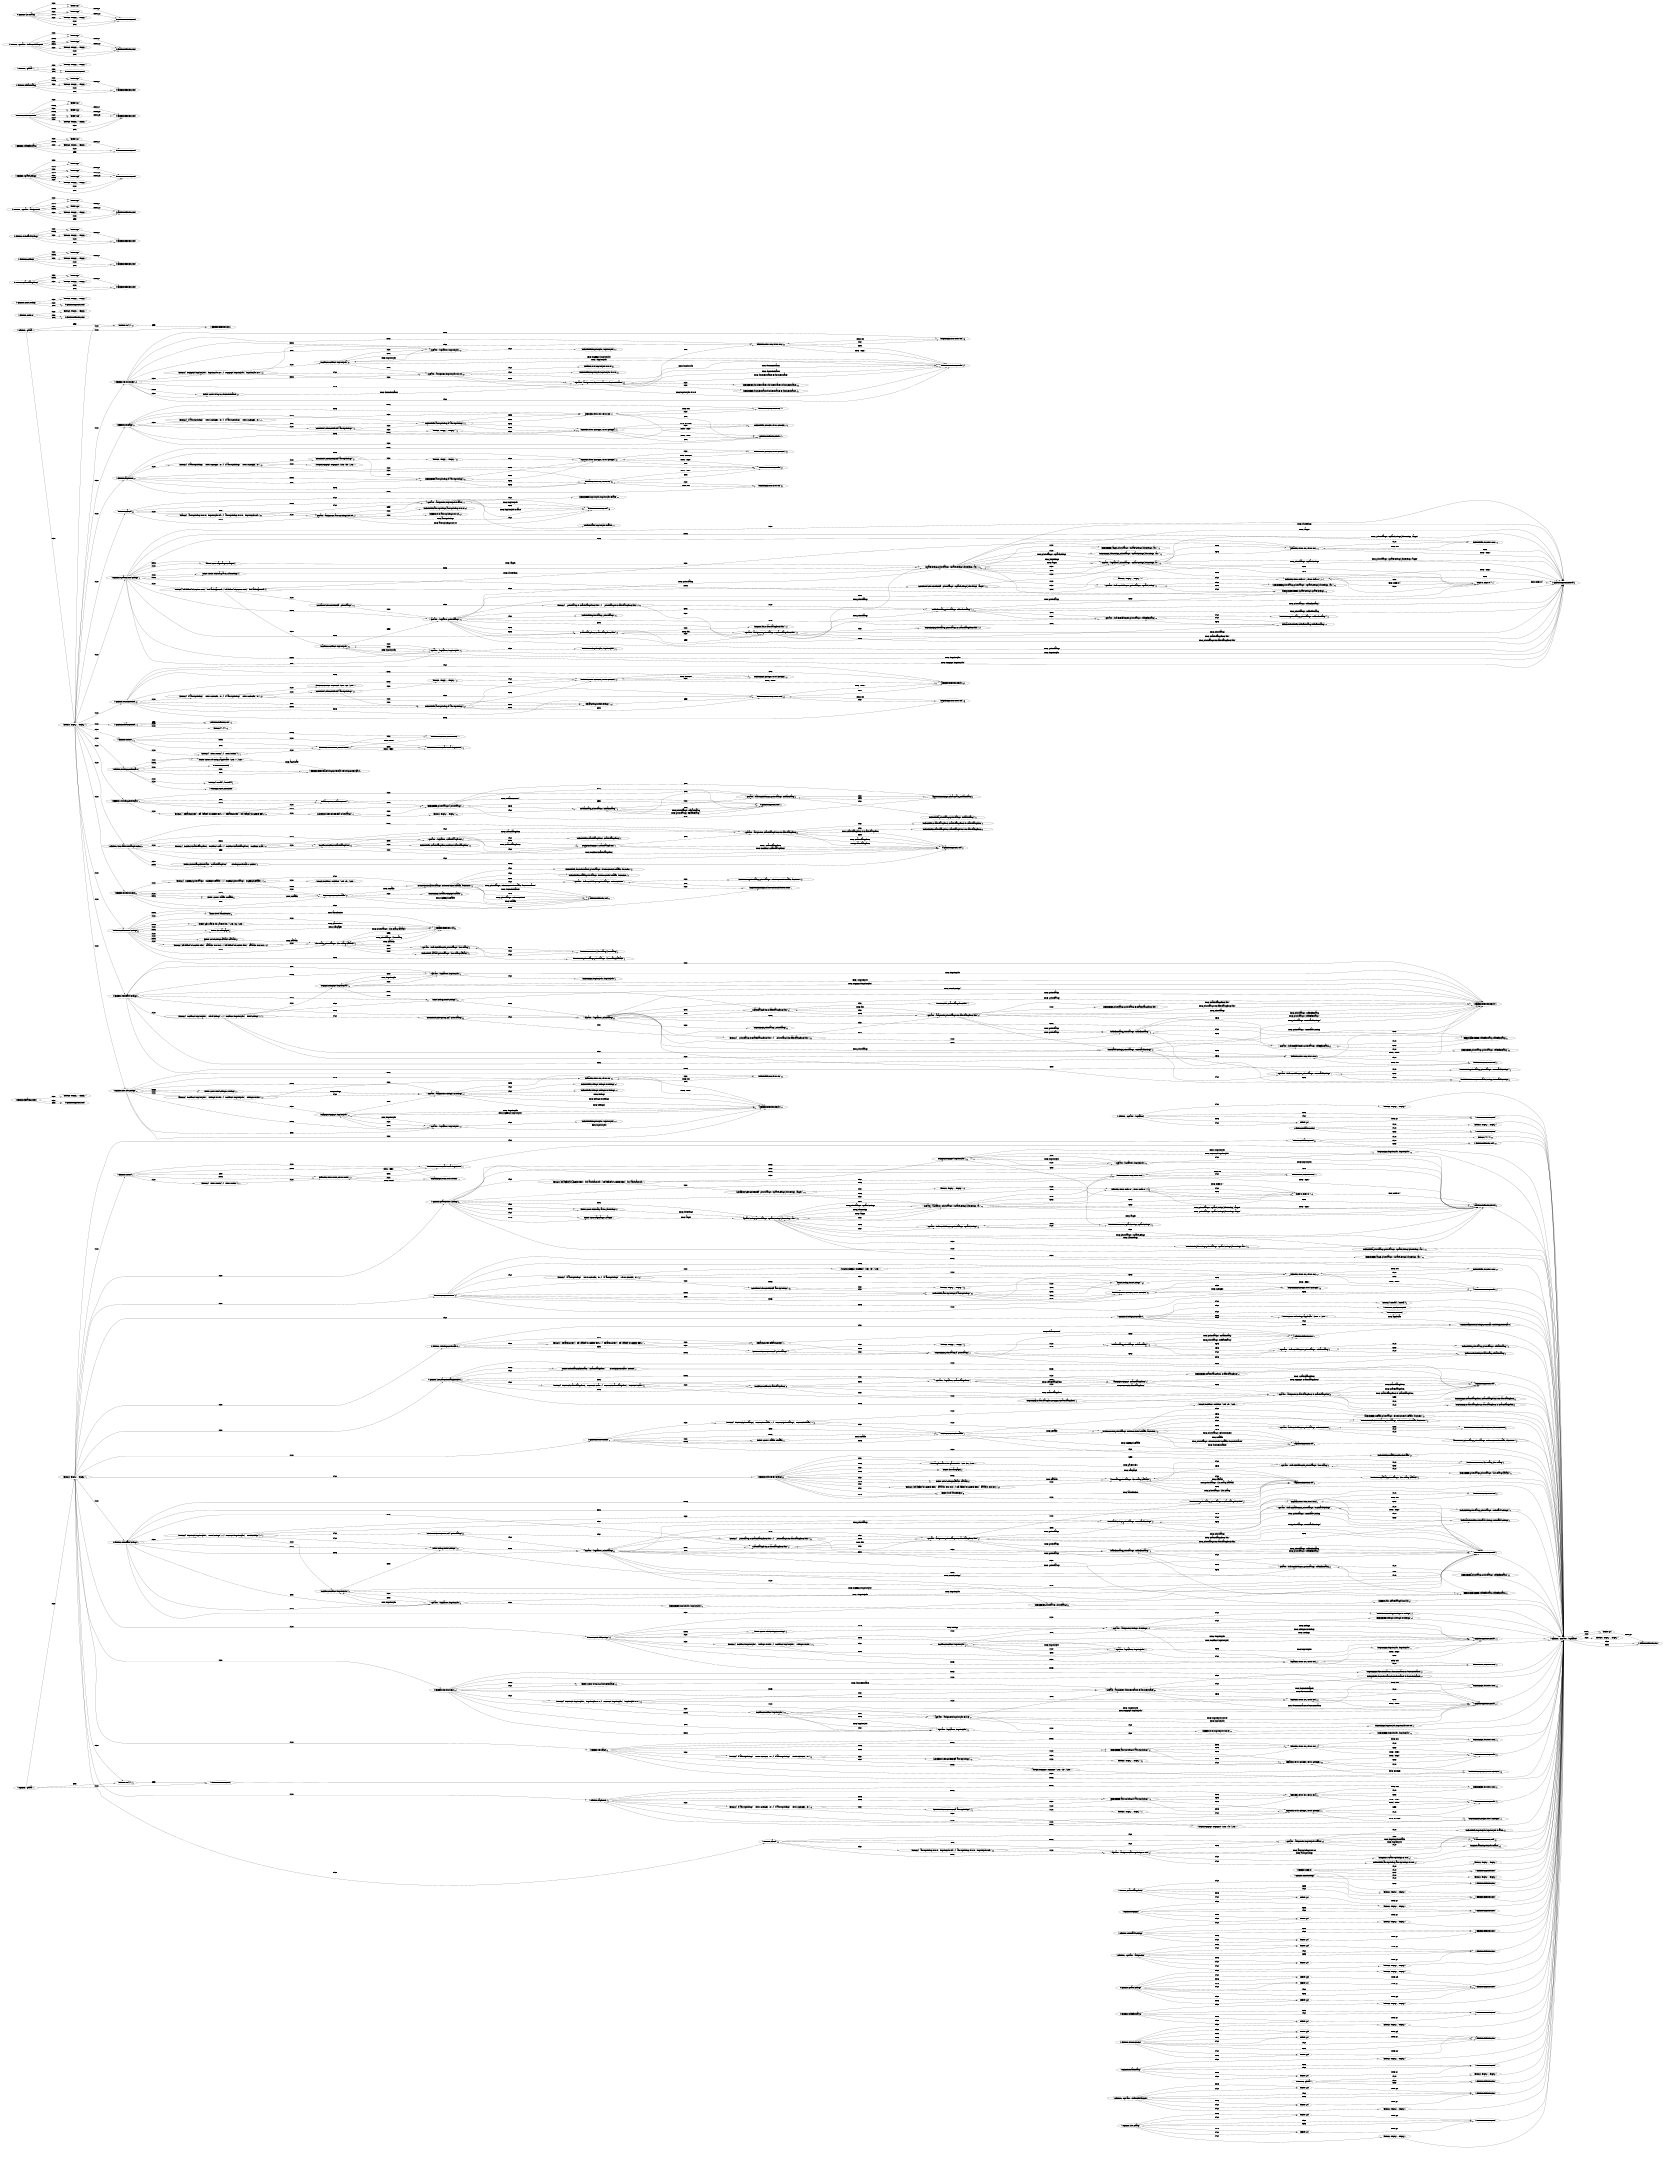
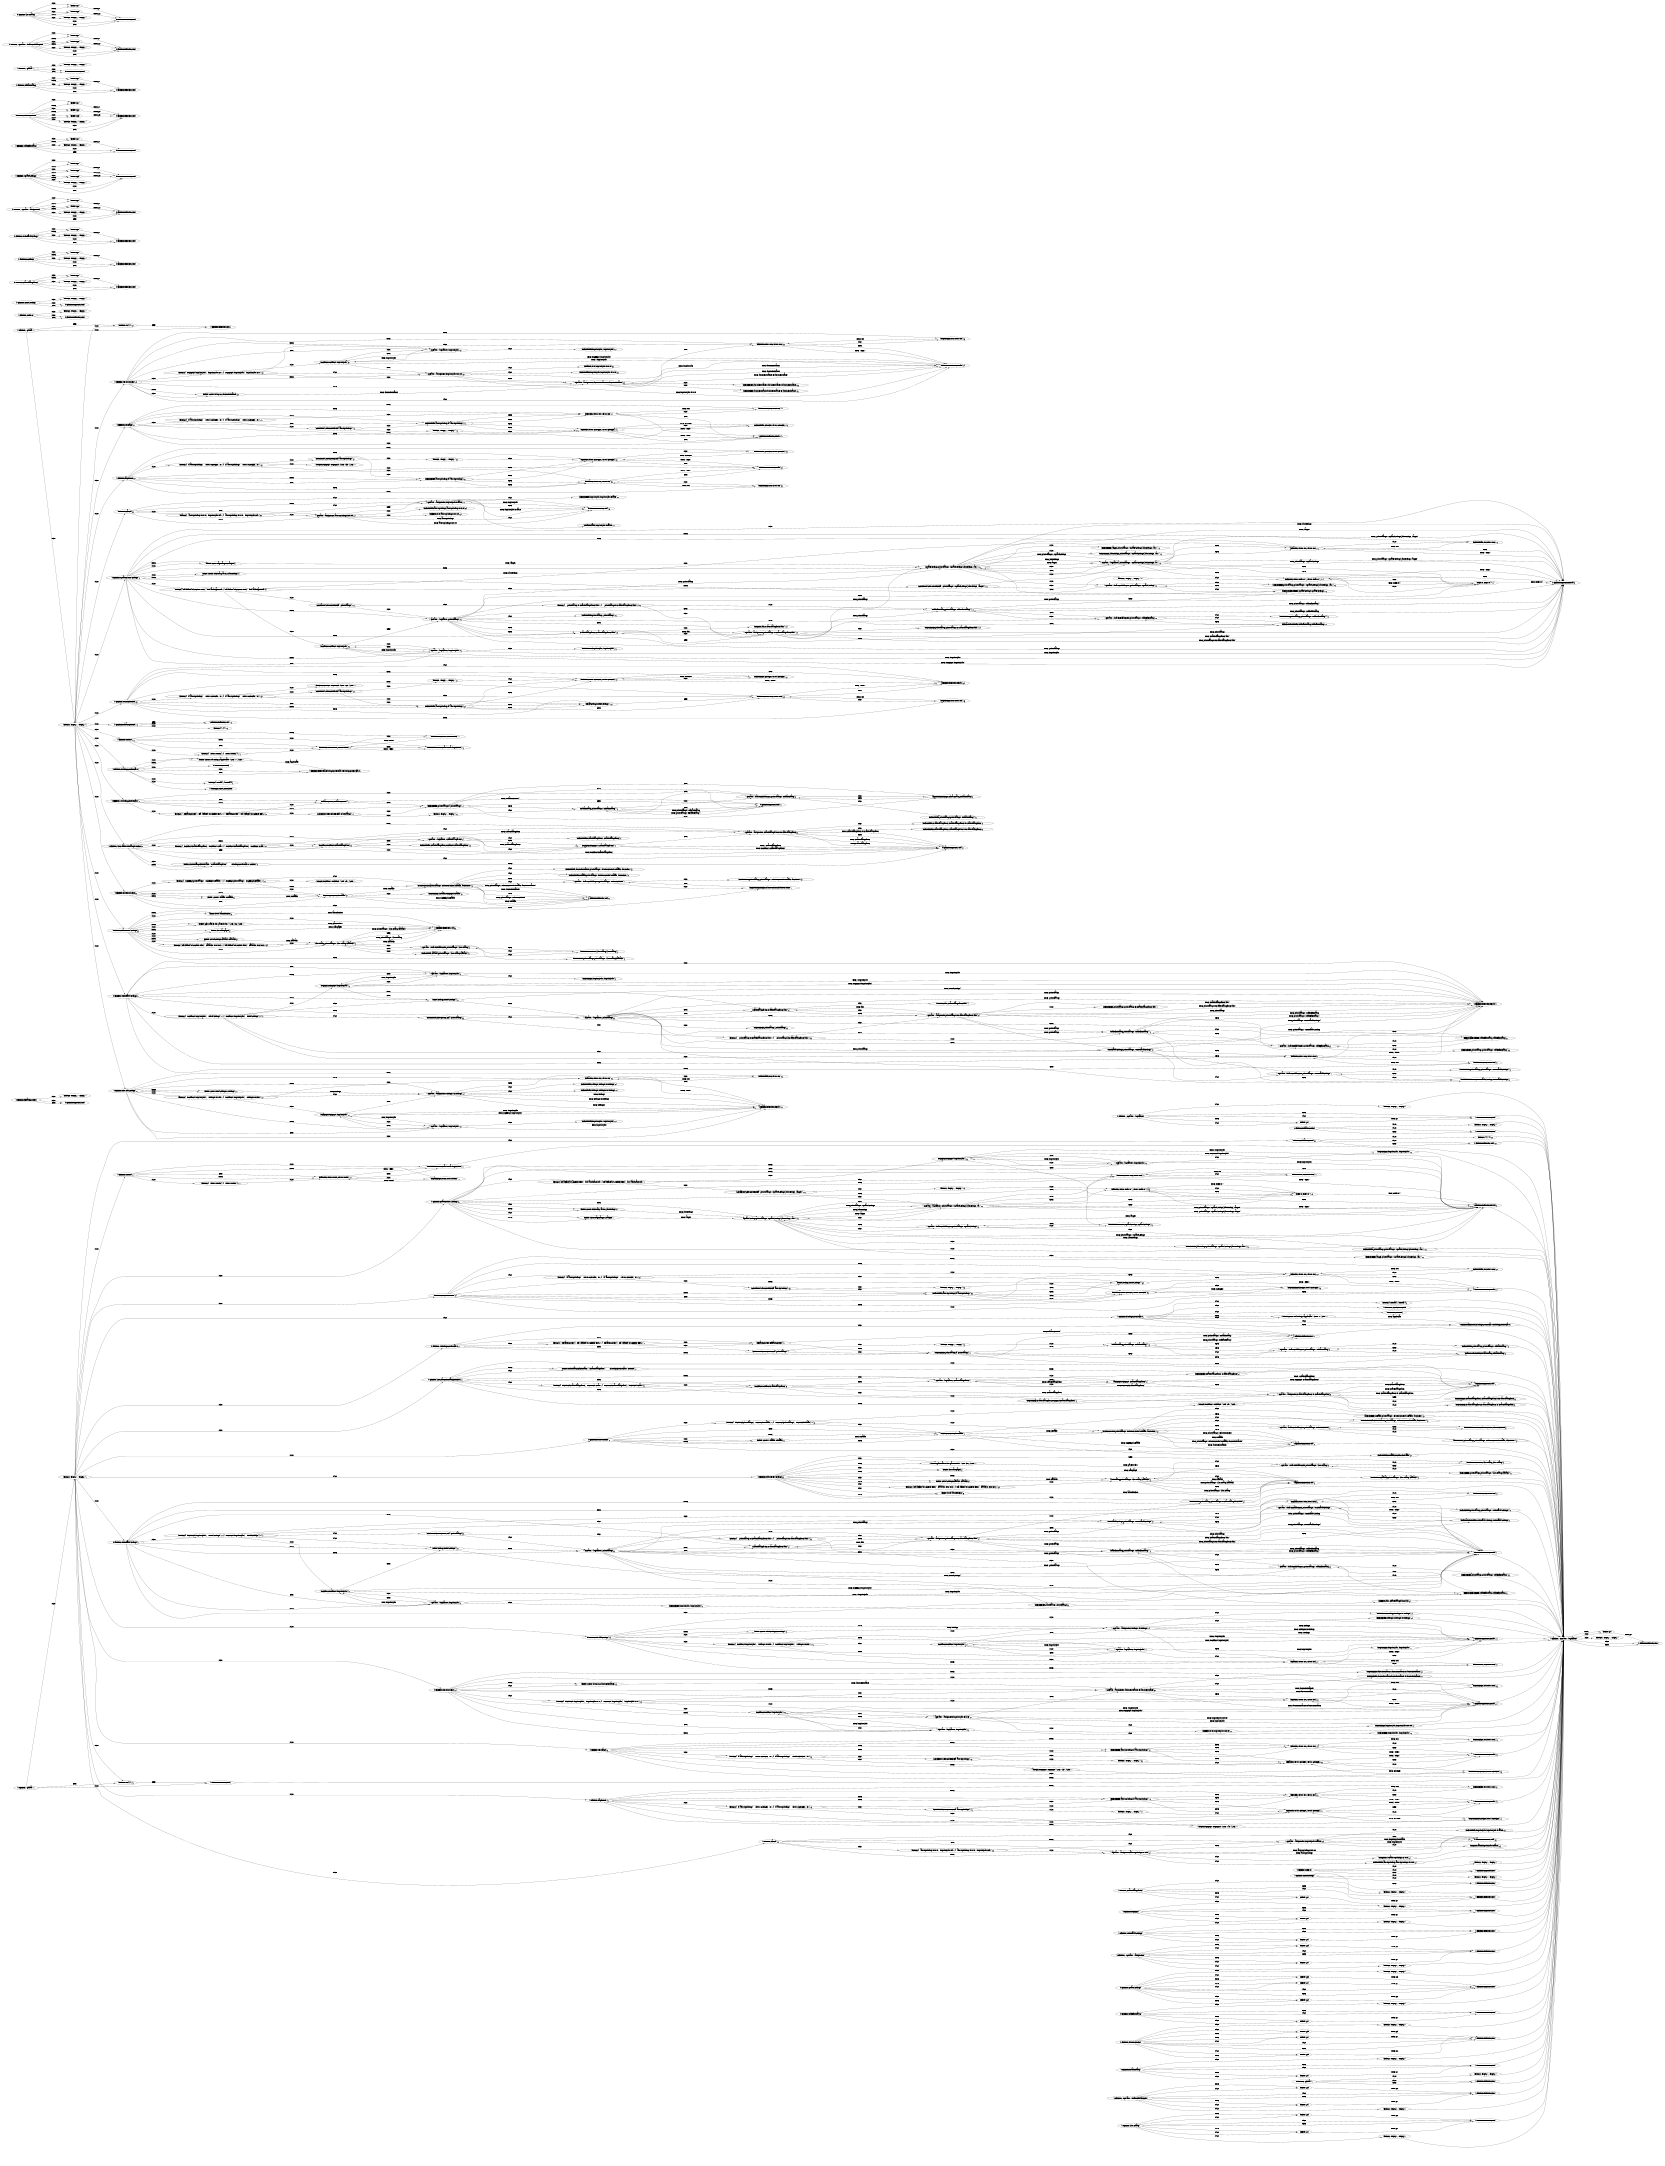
node "<(LOCAL,DCHECK : DCHECK)<SUB>157</SUB>>": removed
